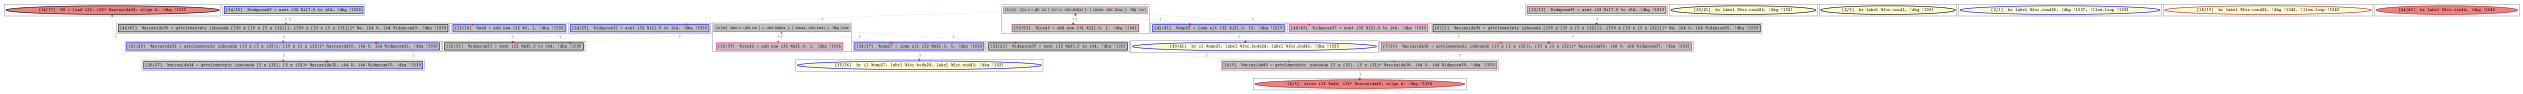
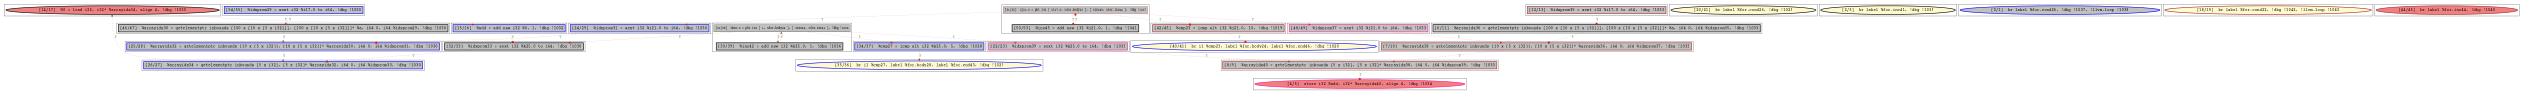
node "[0/1]  br label %for.cond26, !dbg !1037, !llvm.loop !1038": fillcolor lemonchiffon -> grey
node "[50/53]  %inc45 = add nsw i32 %j21.0, 1, !dbg !1041": color brown -> black
node "[42/43]  %cmp23 = icmp slt i32 %j21.0, 10, !dbg !1019": color blue -> brown
node "[30/39]  %inc42 = add nsw i32 %k25.0, 1, !dbg !1036": color deeppink -> black
node "[22/23]  %idxprom39 = sext i32 %k25.0 to i64, !dbg !1033": color black -> deeppink
node "[4/5]  store i32 %add, i32* %arrayidx40, align 4, !dbg !1034": color brown -> deeppink
